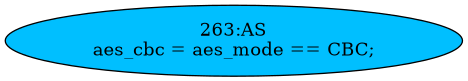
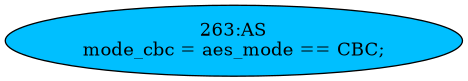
node "263:AS aes_cbc = aes_mode == CBC;": label "263:AS aes_cbc = aes_mode == CBC;" -> "263:AS mode_cbc = aes_mode == CBC;"
